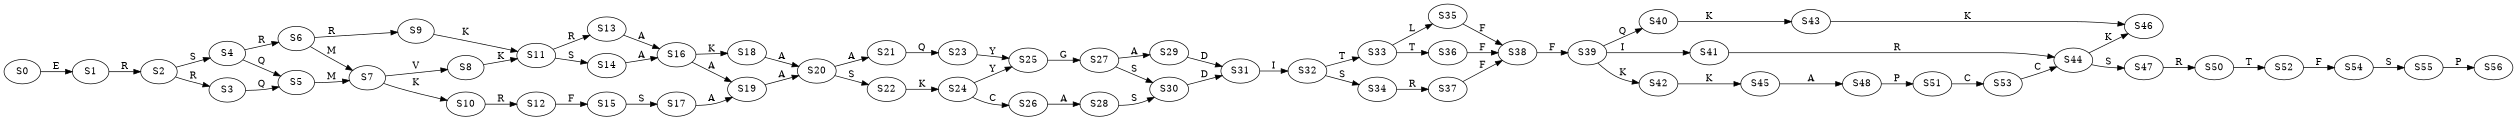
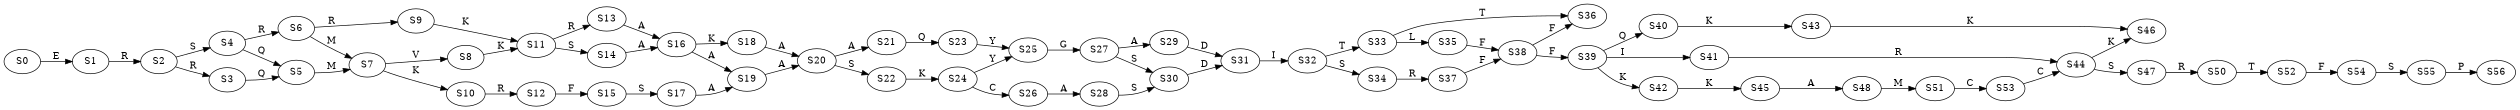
edge "S36" -> "S38": reversed
edge "S48" -> "S51": label "P" -> "M"
